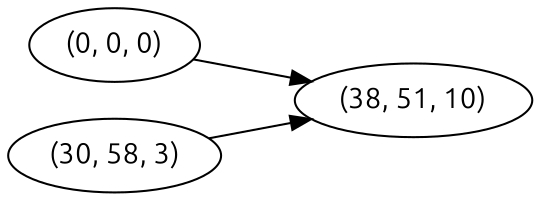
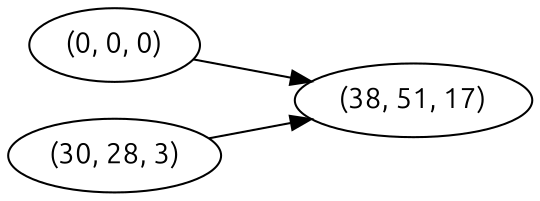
node "(38, 51, 10)": label "(38, 51, 10)" -> "(38, 51, 17)"
node "(30, 58, 3)": label "(30, 58, 3)" -> "(30, 28, 3)"
